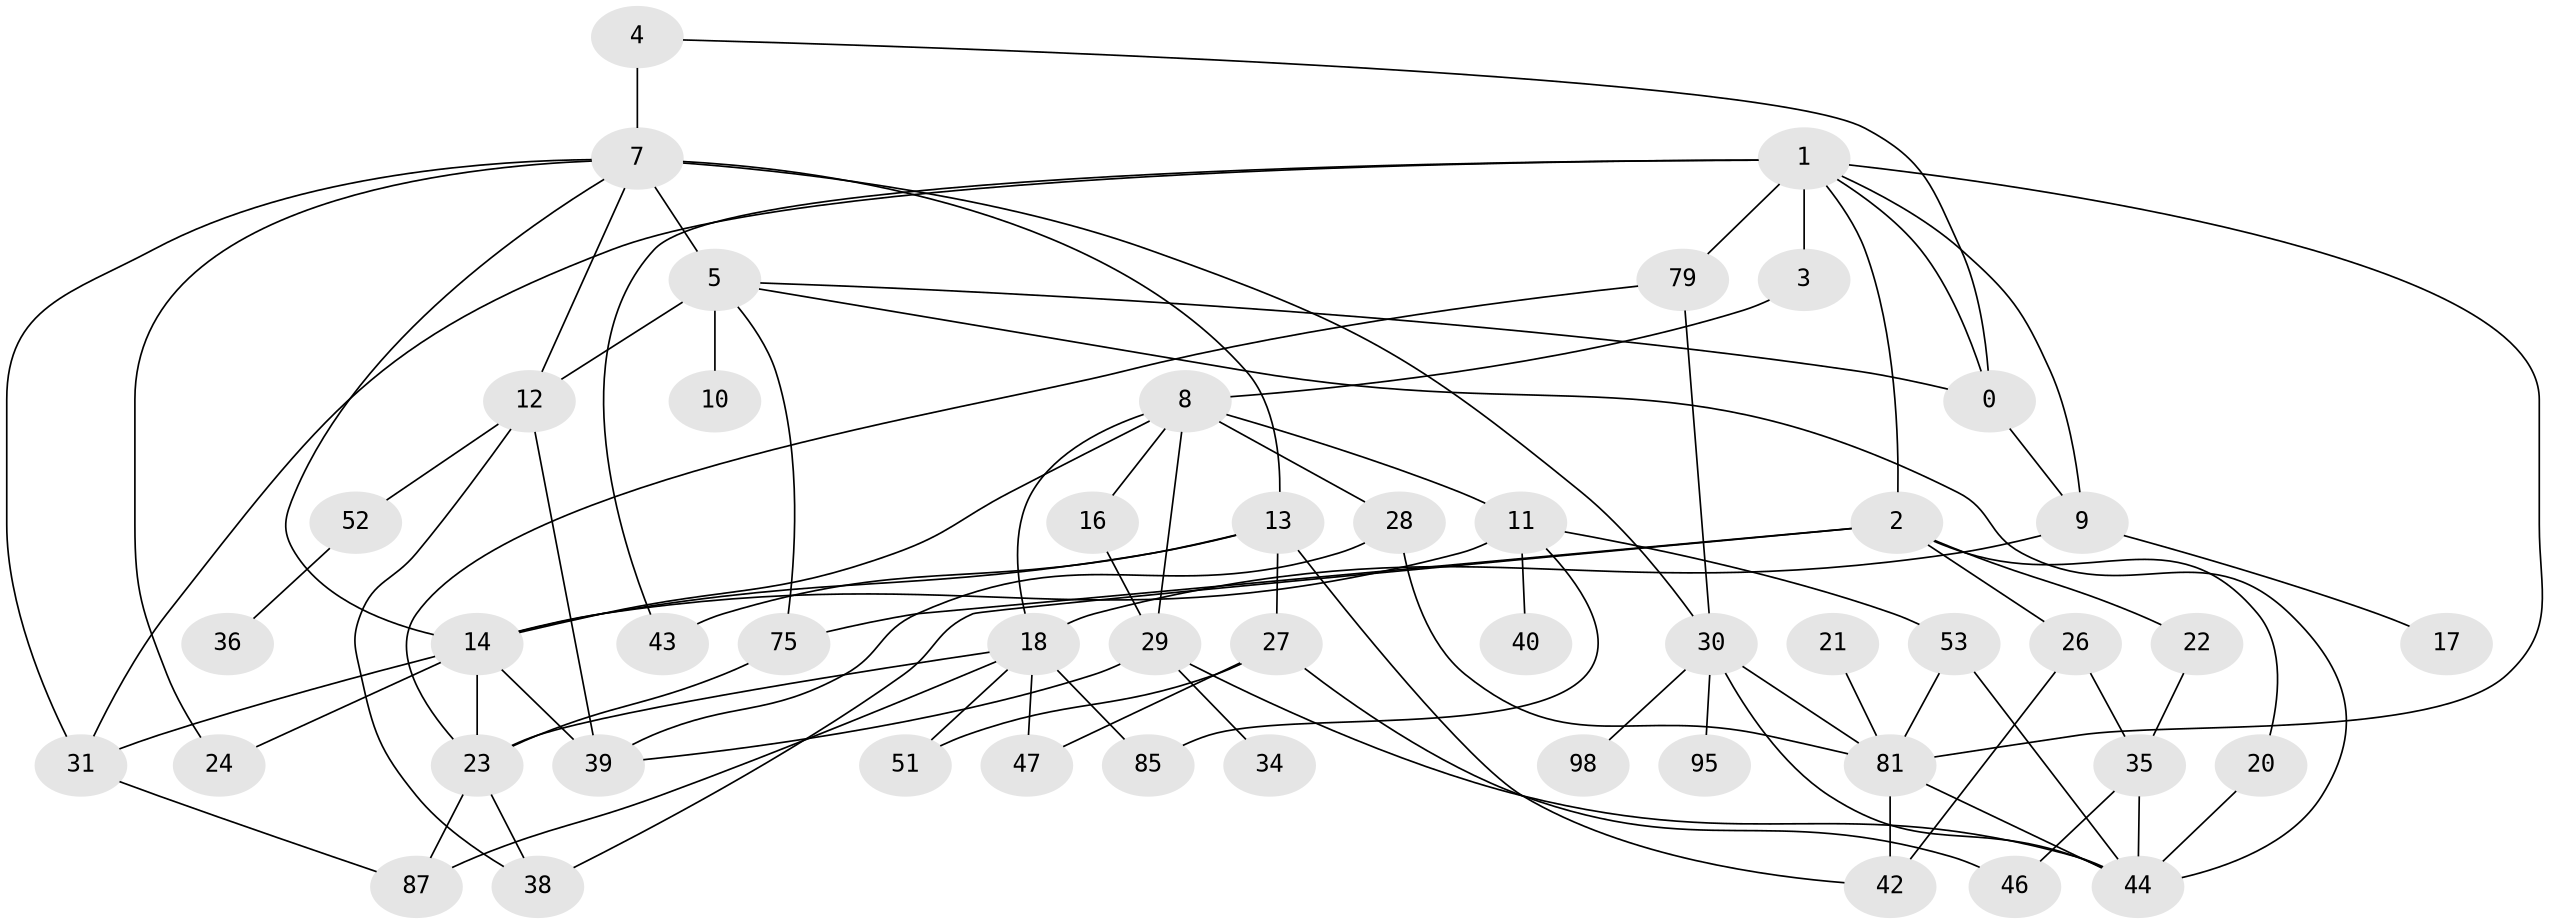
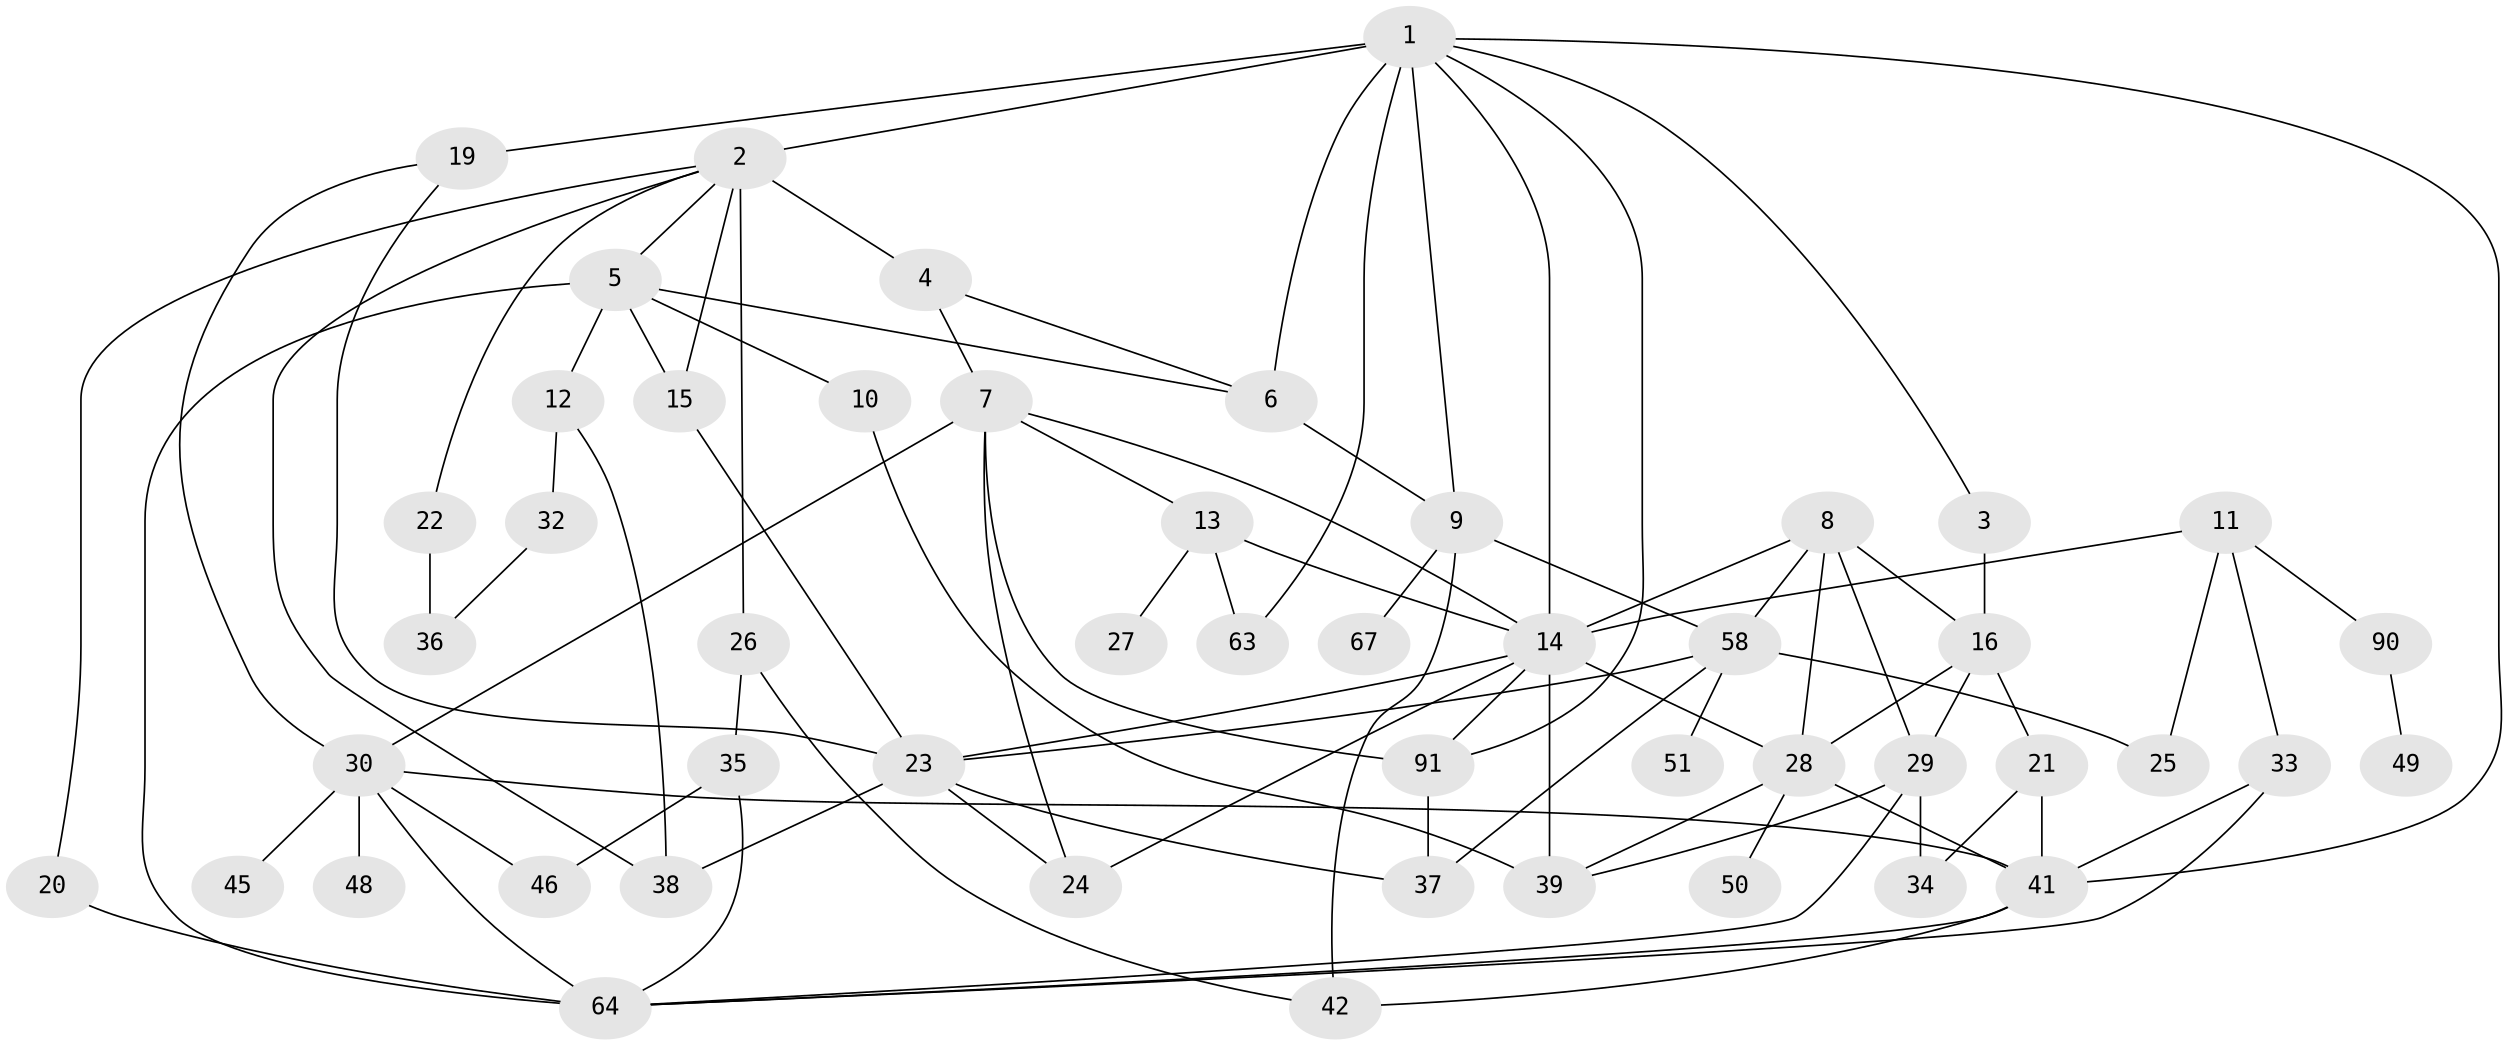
edge "7" -- "5": now "2" -- "5"
edge "2" -- "4": added
edge "7" -- "12": removed
node "79": label "79" -> "19"
edge "1" -- "14": added
edge "3" -- "8": now "3" -- "16"
node "0": label "0" -> "6"
edge "8" -- "11": removed
node "52": label "52" -> "32"
edge "12" -- "39": now "10" -- "39"
node "43": label "43" -> "63"
node "75": label "75" -> "15"
node "18": label "18" -> "58"
node "40": label "40" -> "90"
node "53": label "53" -> "33"
node "17": label "17" -> "67"
edge "16" -- "21": added
edge "27" -- "51": removed
edge "22" -- "35": now "22" -- "36"
edge "14" -- "28": added
edge "16" -- "28": added
node "31": label "31" -> "91"
node "47": removed
node "85": label "85" -> "25"
edge "13" -- "42": now "9" -- "42"
node "98": label "98" -> "48"
node "95": label "95" -> "45"
node "81": label "81" -> "41"
node "49": added
edge "27" -- "46": now "30" -- "46"
edge "23" -- "24": added
edge "21" -- "34": added
node "87": label "87" -> "37"
node "50": added
node "44": label "44" -> "64"
